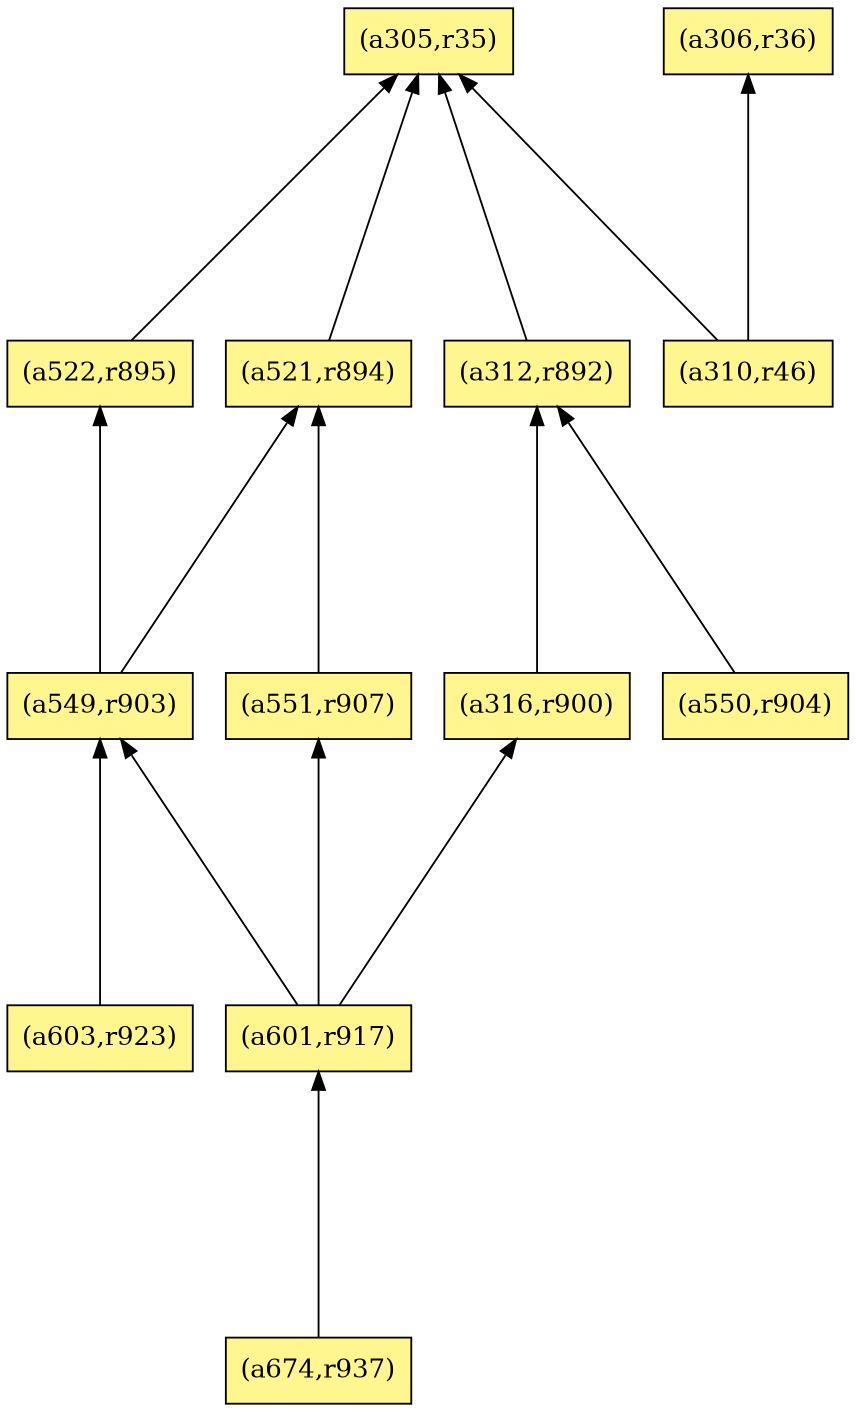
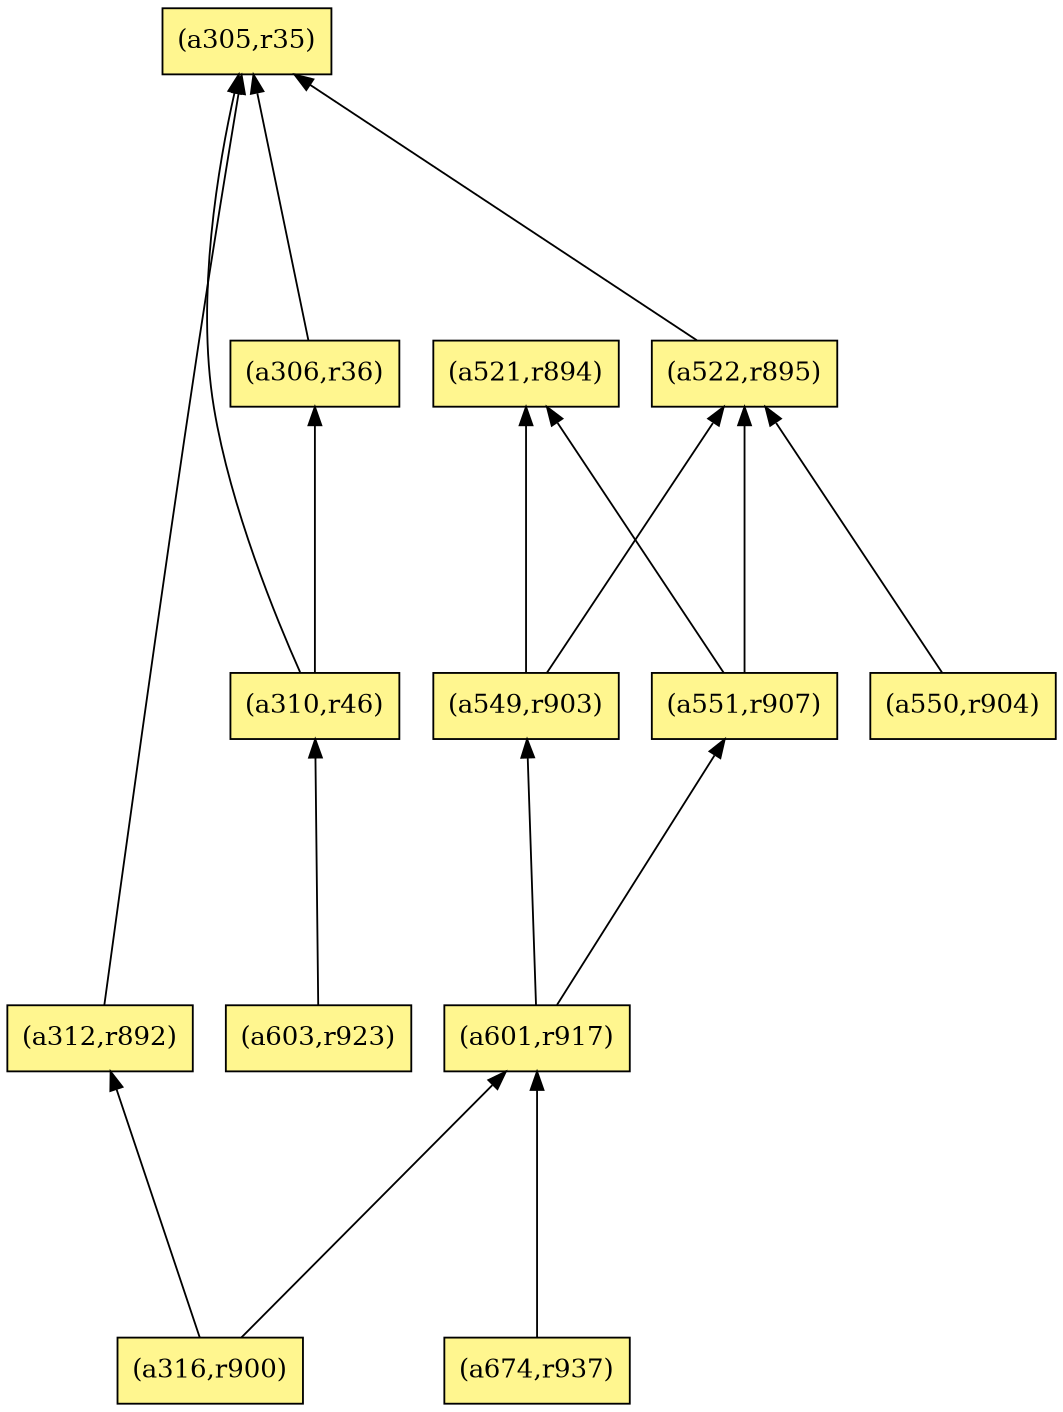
edge "(a521,r894)" -> "(a305,r35)": now "(a306,r36)" -> "(a305,r35)"
edge "(a550,r904)" -> "(a312,r892)": now "(a550,r904)" -> "(a522,r895)"
edge "(a551,r907)" -> "(a522,r895)": added
edge "(a601,r917)" -> "(a316,r900)": reversed
edge "(a603,r923)" -> "(a549,r903)": now "(a603,r923)" -> "(a310,r46)"
